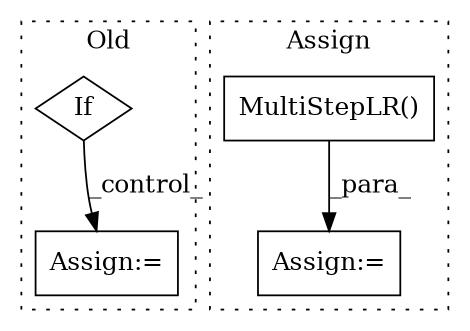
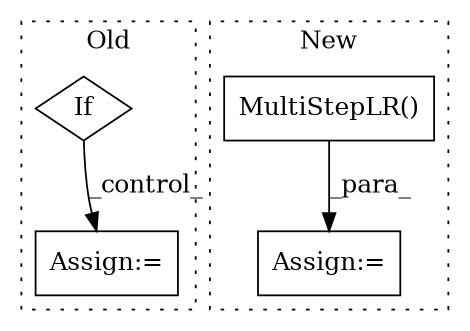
cluster "Assign": label "Assign" -> "New"
